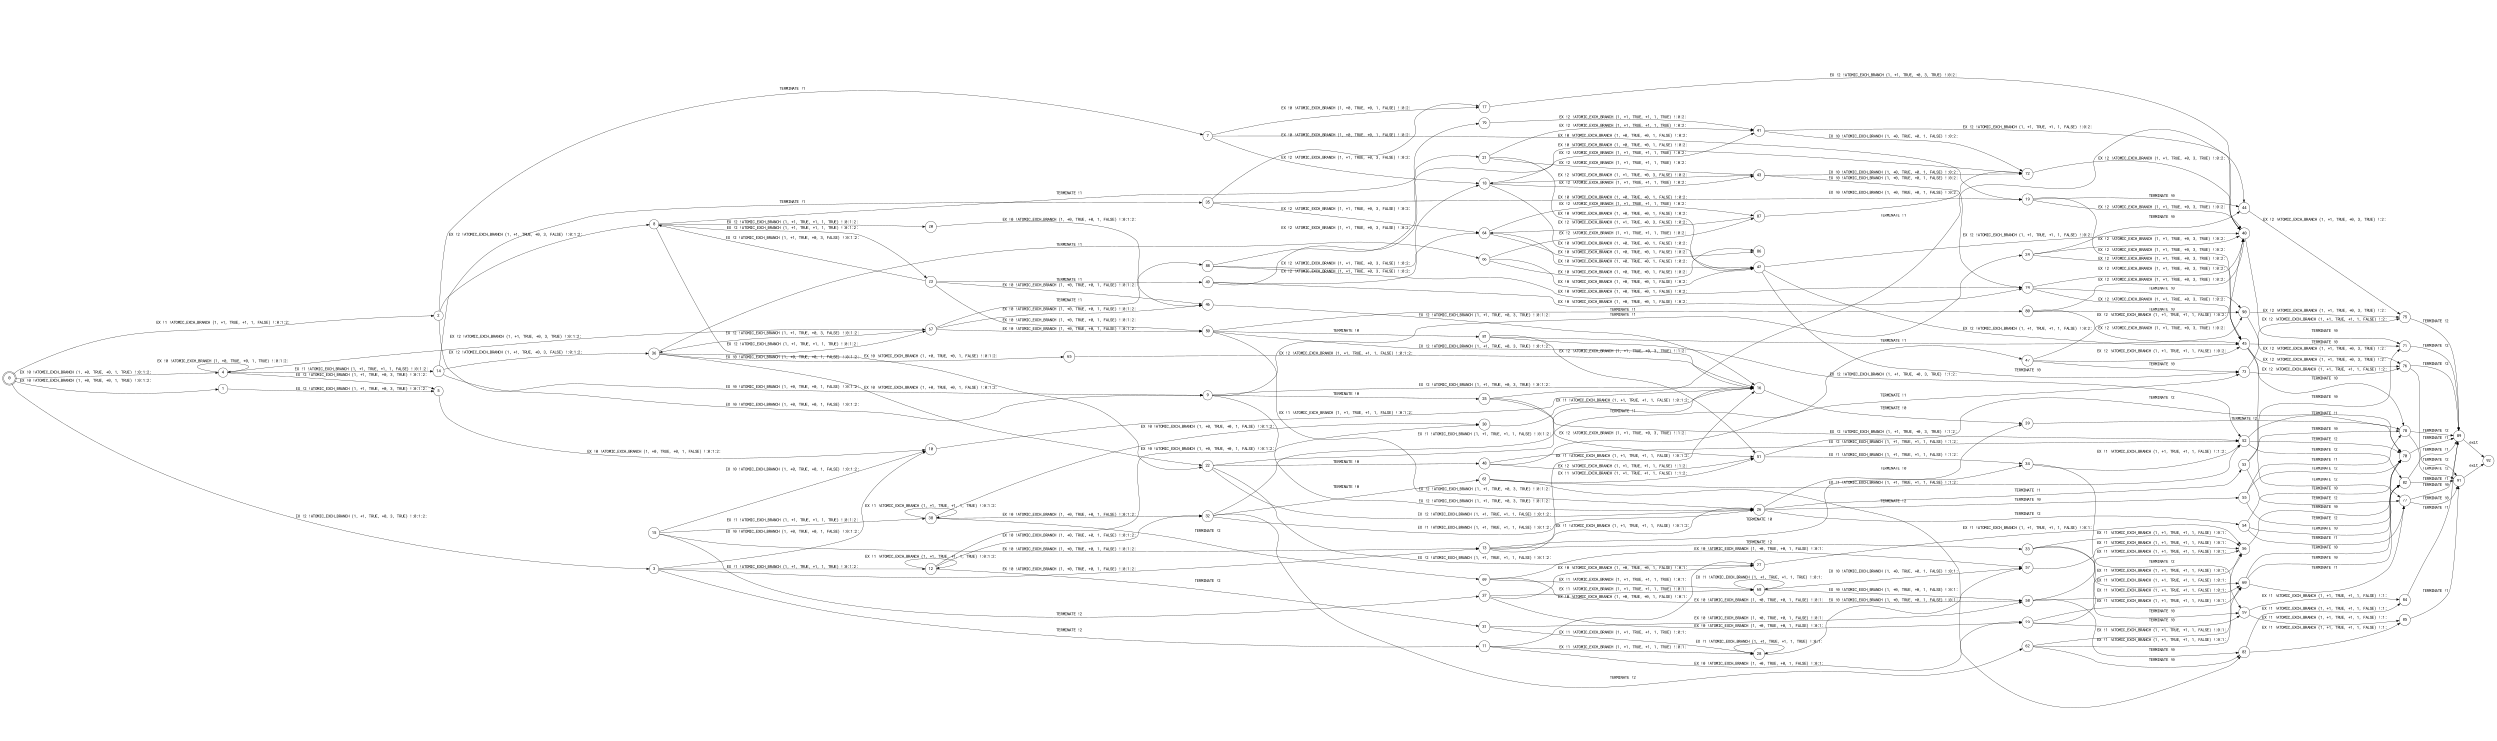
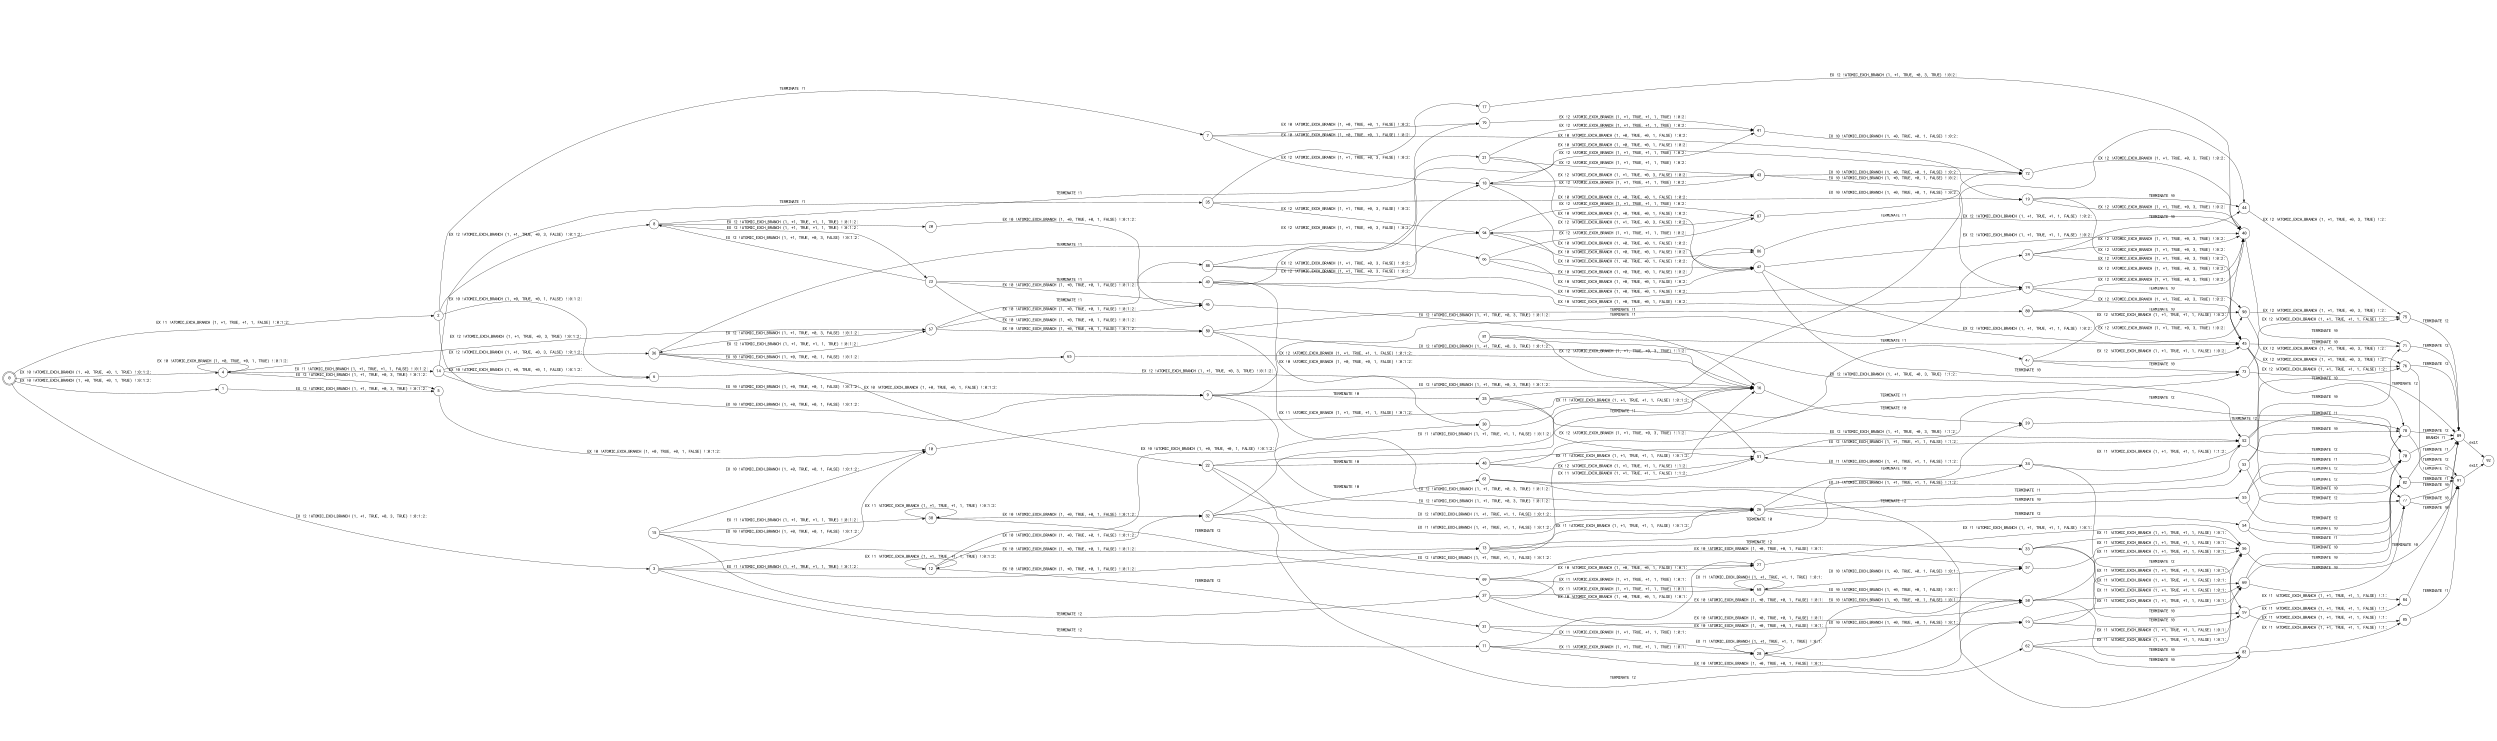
edge "7" -> "17": now "7" -> "79"
edge "41" -> "40": now "86" -> "40"
node "64": label "64" -> "94"
edge "50" -> "81": removed, label "TERMINATE !0"
edge "8" -> "22": removed, label "EX !0 !ATOMIC_EXCH_BRANCH (1, +0, TRUE, +0, 1, FALSE) !:0:1:2:"
node "6": added
edge "38" -> "30": now "49" -> "30"
edge "70" -> "89": label "TERMINATE !1" -> "BRANCH !1"
edge "52" -> "70": now "52" -> "89"
edge "51" -> "34": reversed
edge "84" -> "89": label "TERMINATE !1" -> "TERMINATE !0"
edge "56" -> "70": now "56" -> "91"
edge "60" -> "77": label "TERMINATE !1" -> "TERMINATE !0"
edge "28" -> "58": added, label "EX !0 !ATOMIC_EXCH_BRANCH (1, +0, TRUE, +0, 1, FALSE) !:0:1:"
